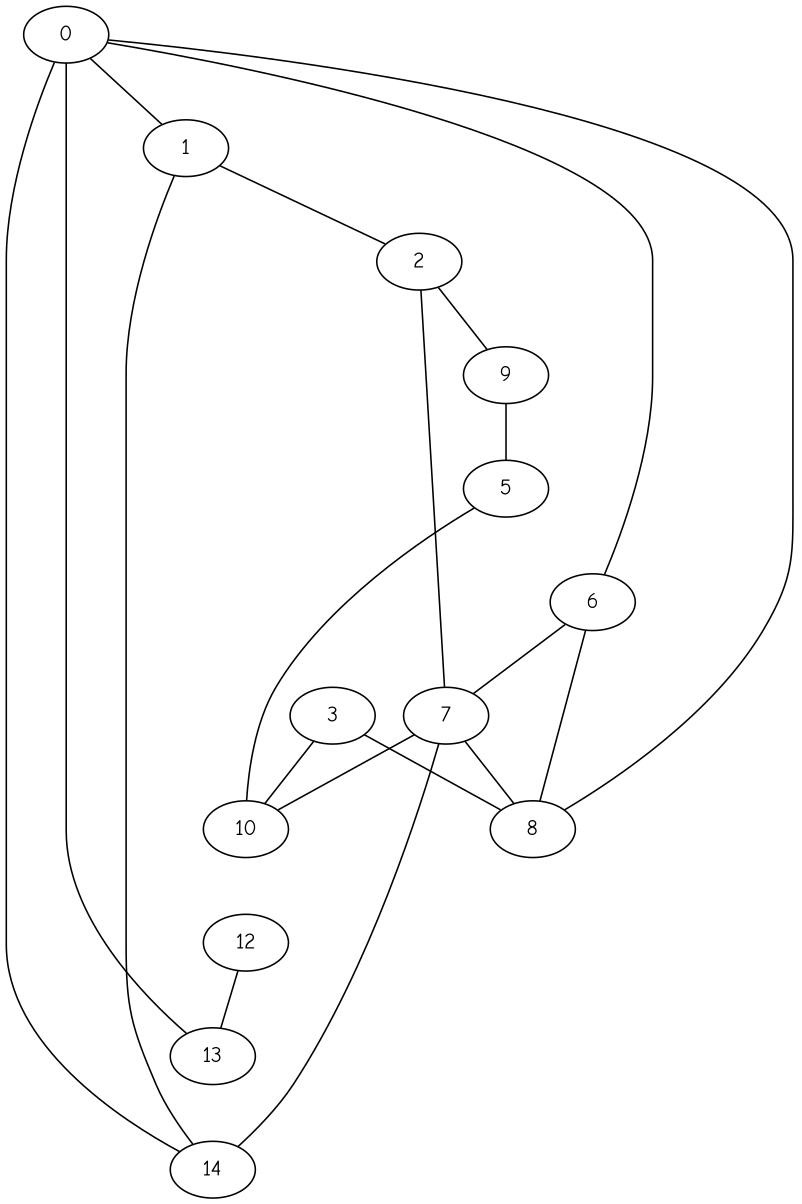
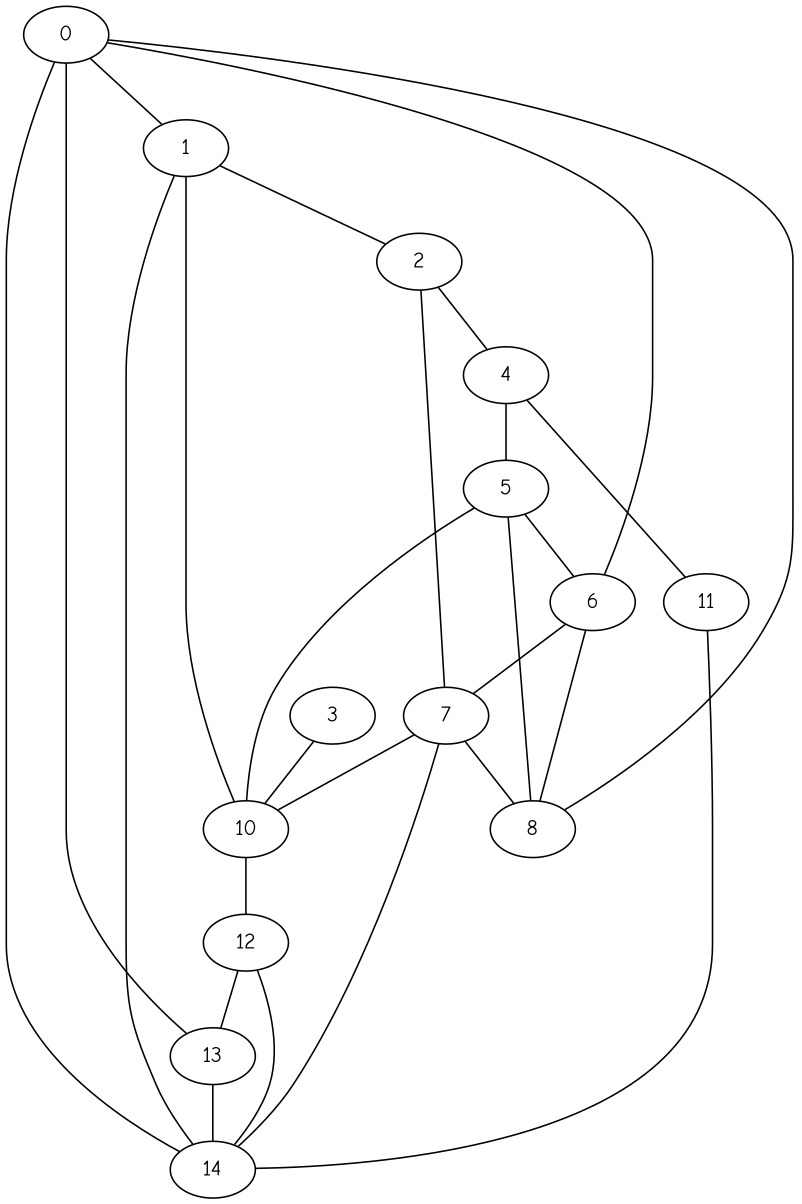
node "9": label "9" -> "4"
edge "1" -- "10": added
edge "5" -- "6": added
node "11": added
edge "3" -- "8": now "5" -- "8"
edge "10" -- "12": added
edge "12" -- "14": added
edge "13" -- "14": added
